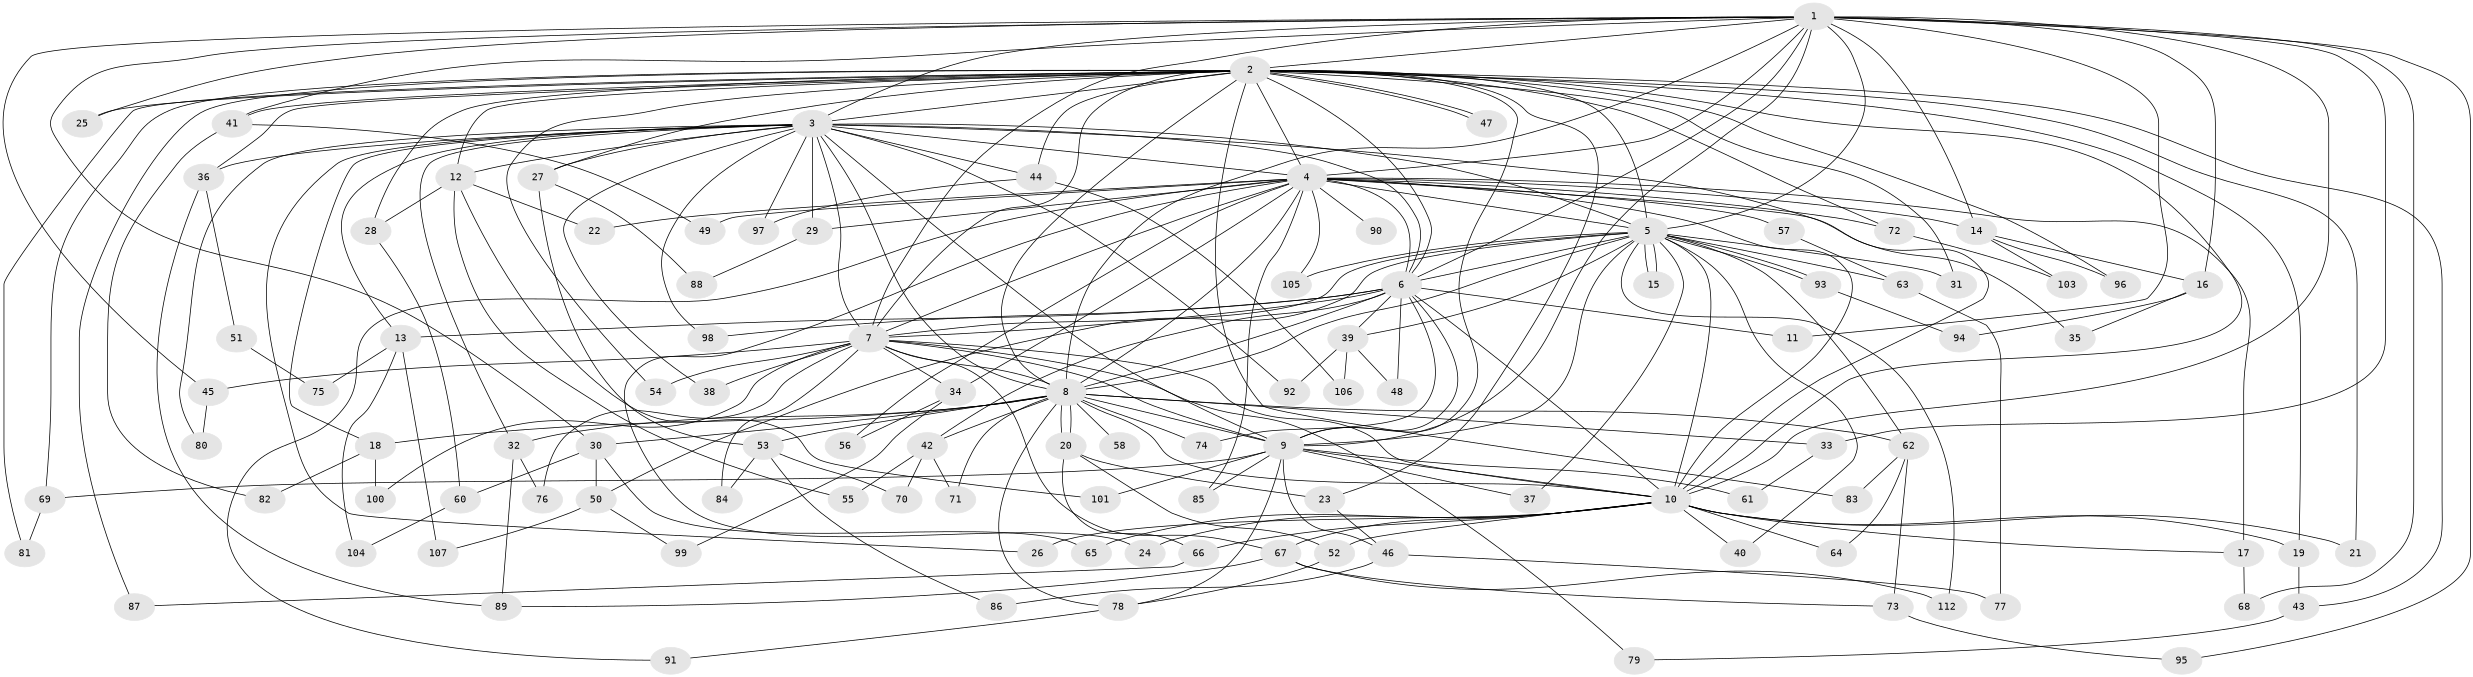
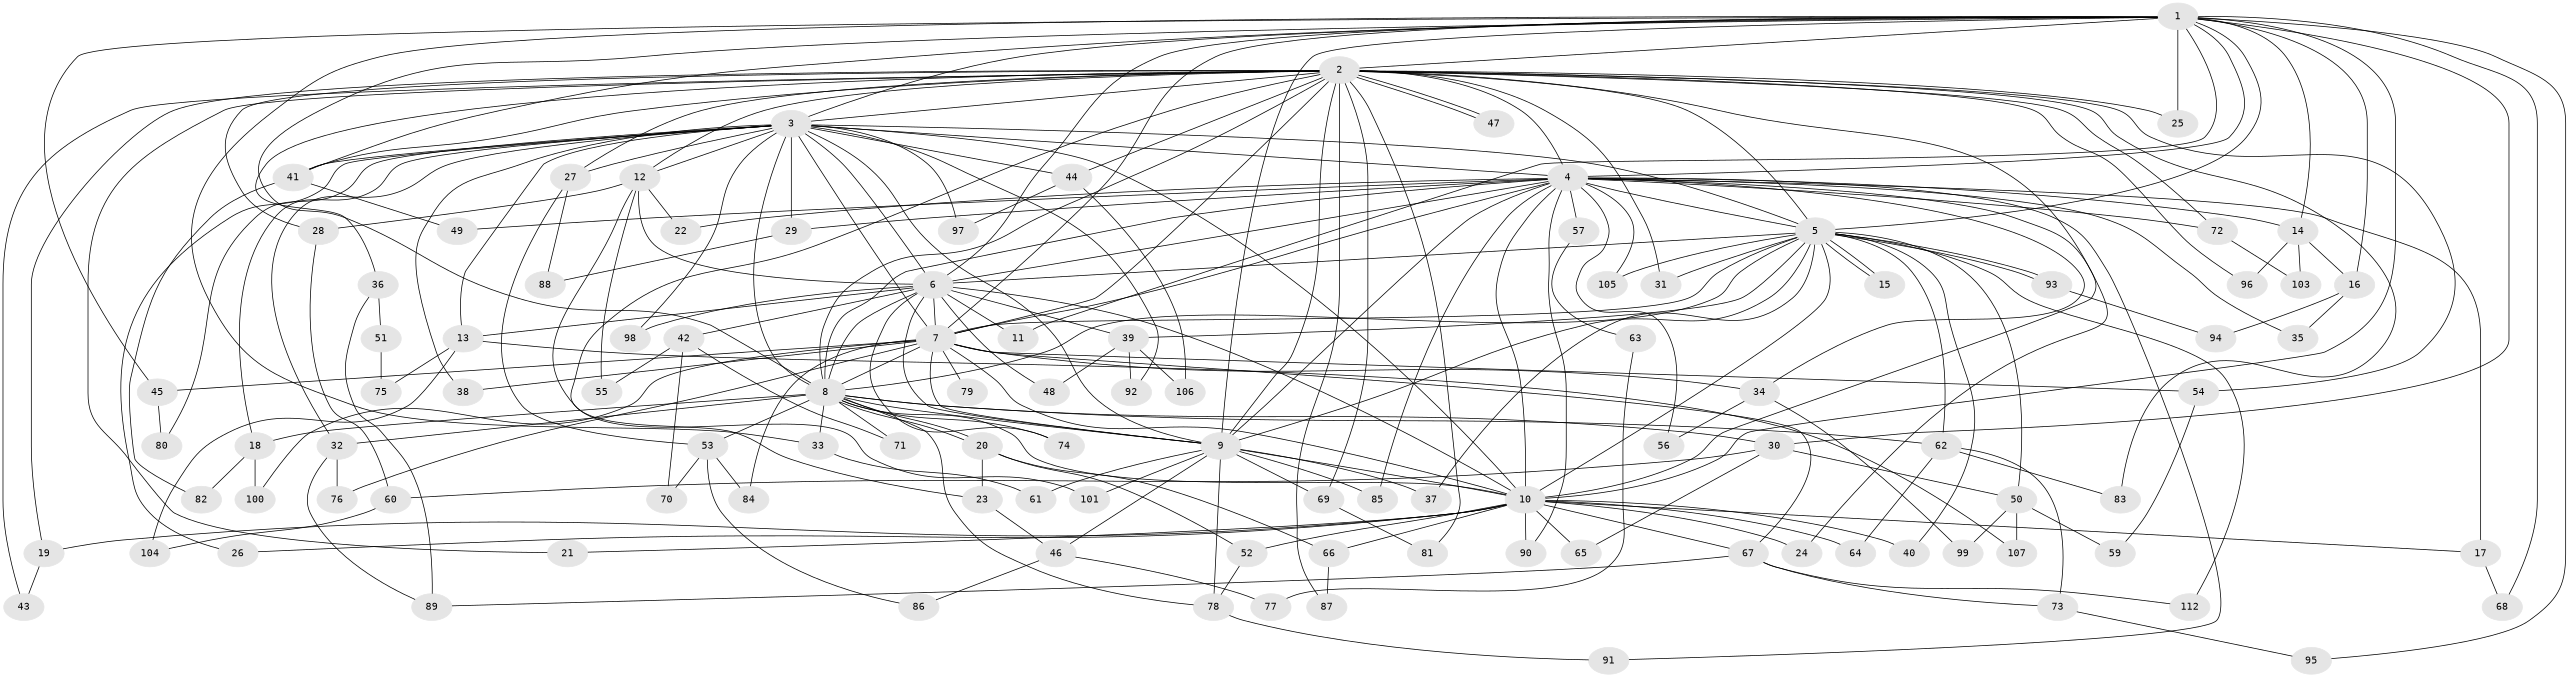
edge "3" -- "36": now "3" -- "41"
edge "2" -- "6": now "12" -- "6"
edge "5" -- "63": removed
edge "4" -- "9": added
edge "8" -- "42": removed
node "58": removed
edge "10" -- "90": added
node "59": added
edge "43" -- "79": removed
